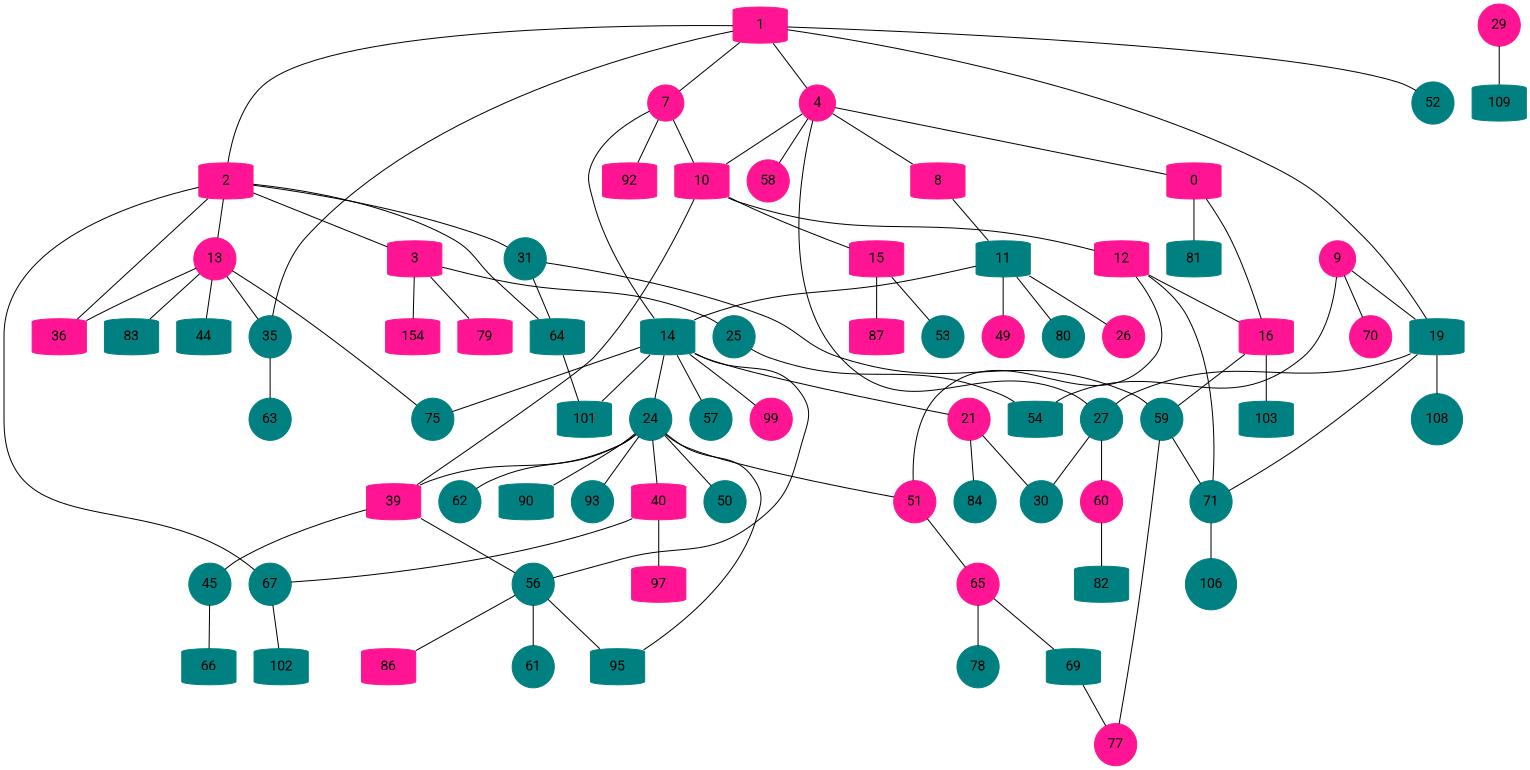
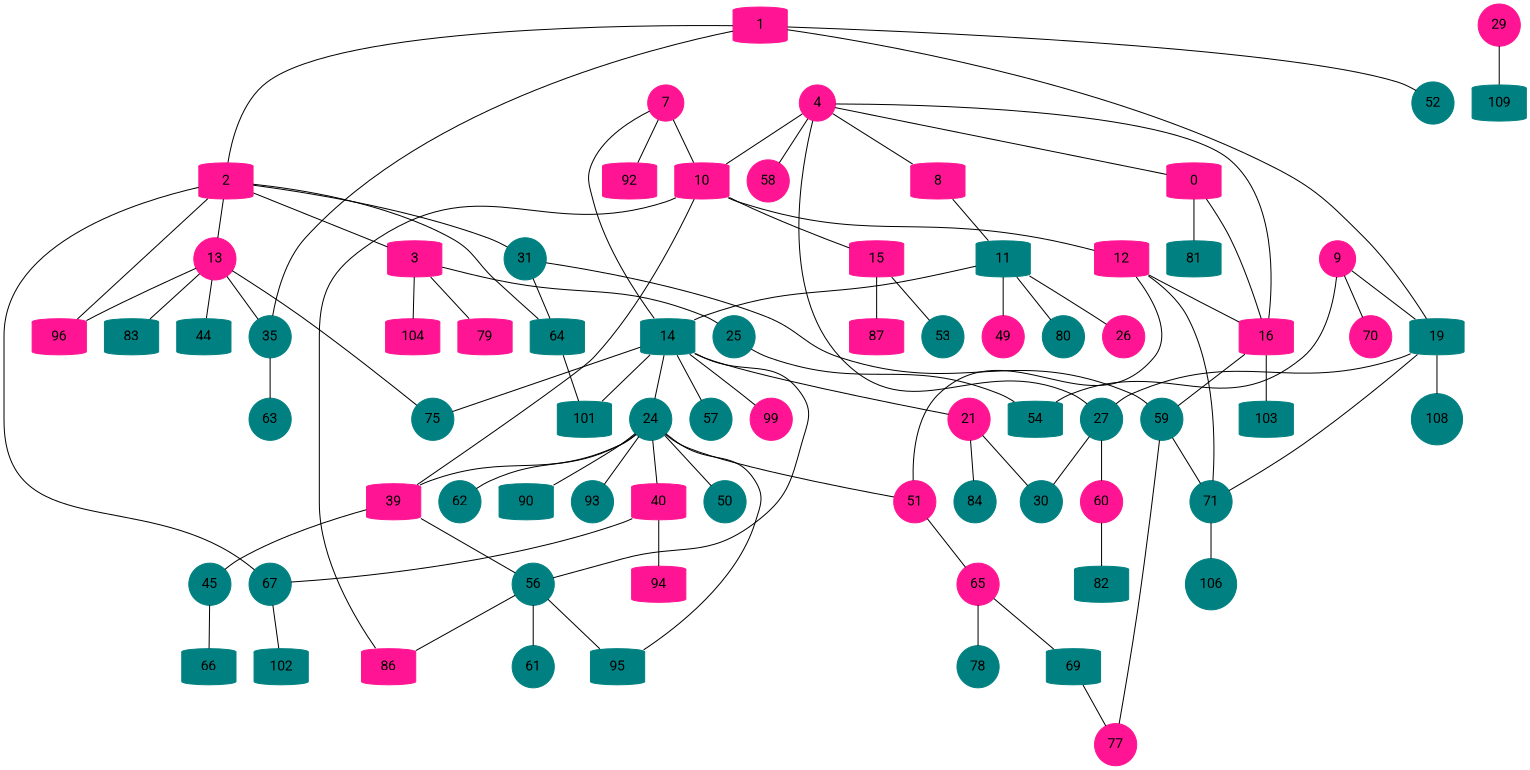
edge "1" -- "4": now "16" -- "4"
edge "1" -- "7": removed
edge "10" -- "86": added
node "36": label "36" -> "96"
node "154": label "154" -> "104"
node "97": label "97" -> "94"
